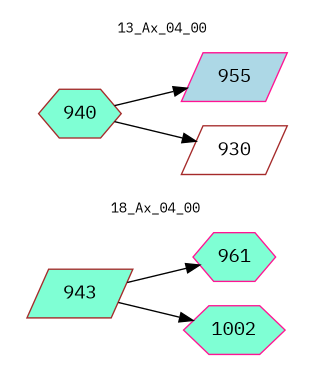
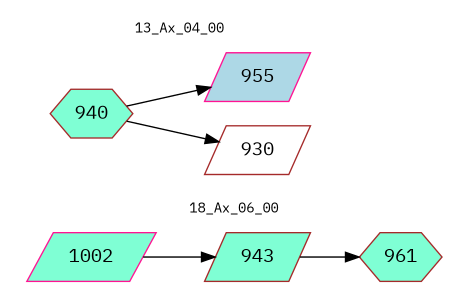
cluster "18_Ax_04_00": label "18_Ax_04_00" -> "18_Ax_06_00"
node "961": color deeppink -> brown
edge "943" -> "1002": reversed
node "1002": shape hexagon -> parallelogram
